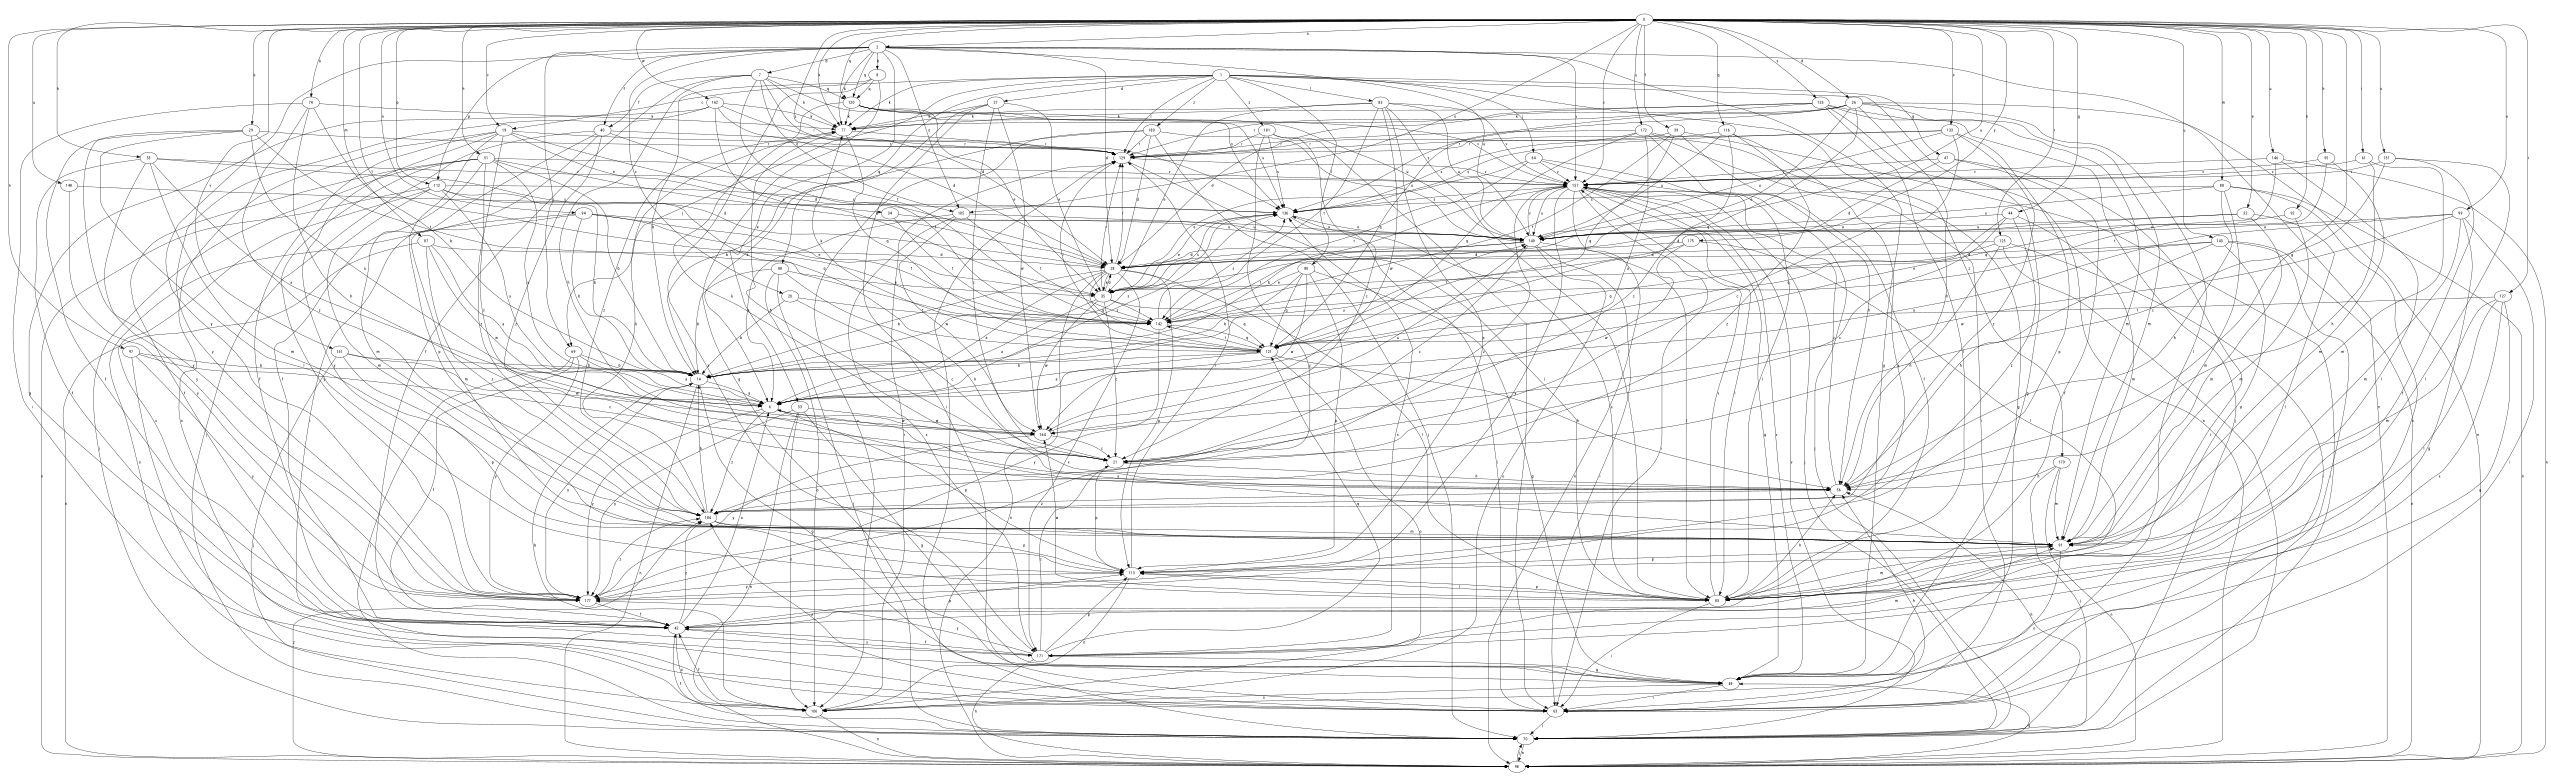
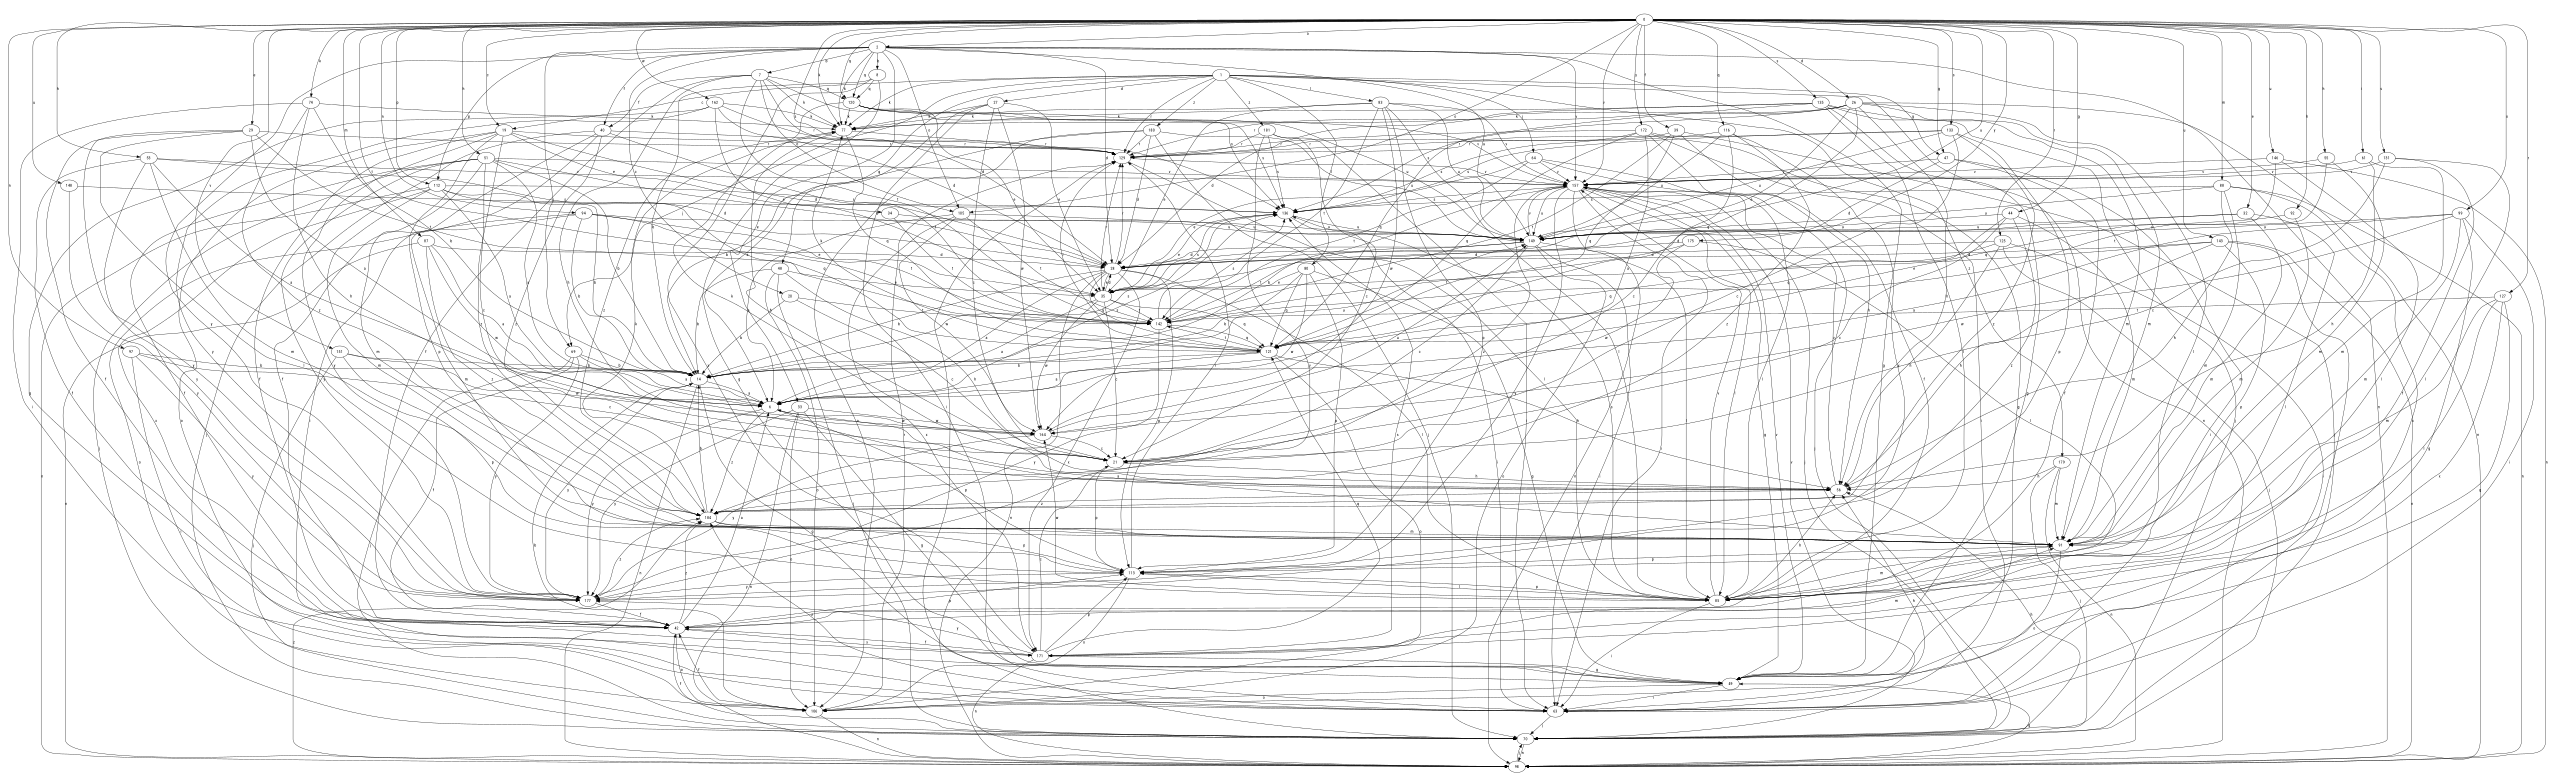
edge "0" -> "56": now "0" -> "47"
